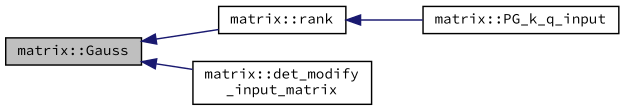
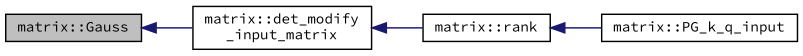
edge "matrix::rank" -> "matrix::Gauss": now "matrix::rank" -> "matrix::det_modify _input_matrix"
